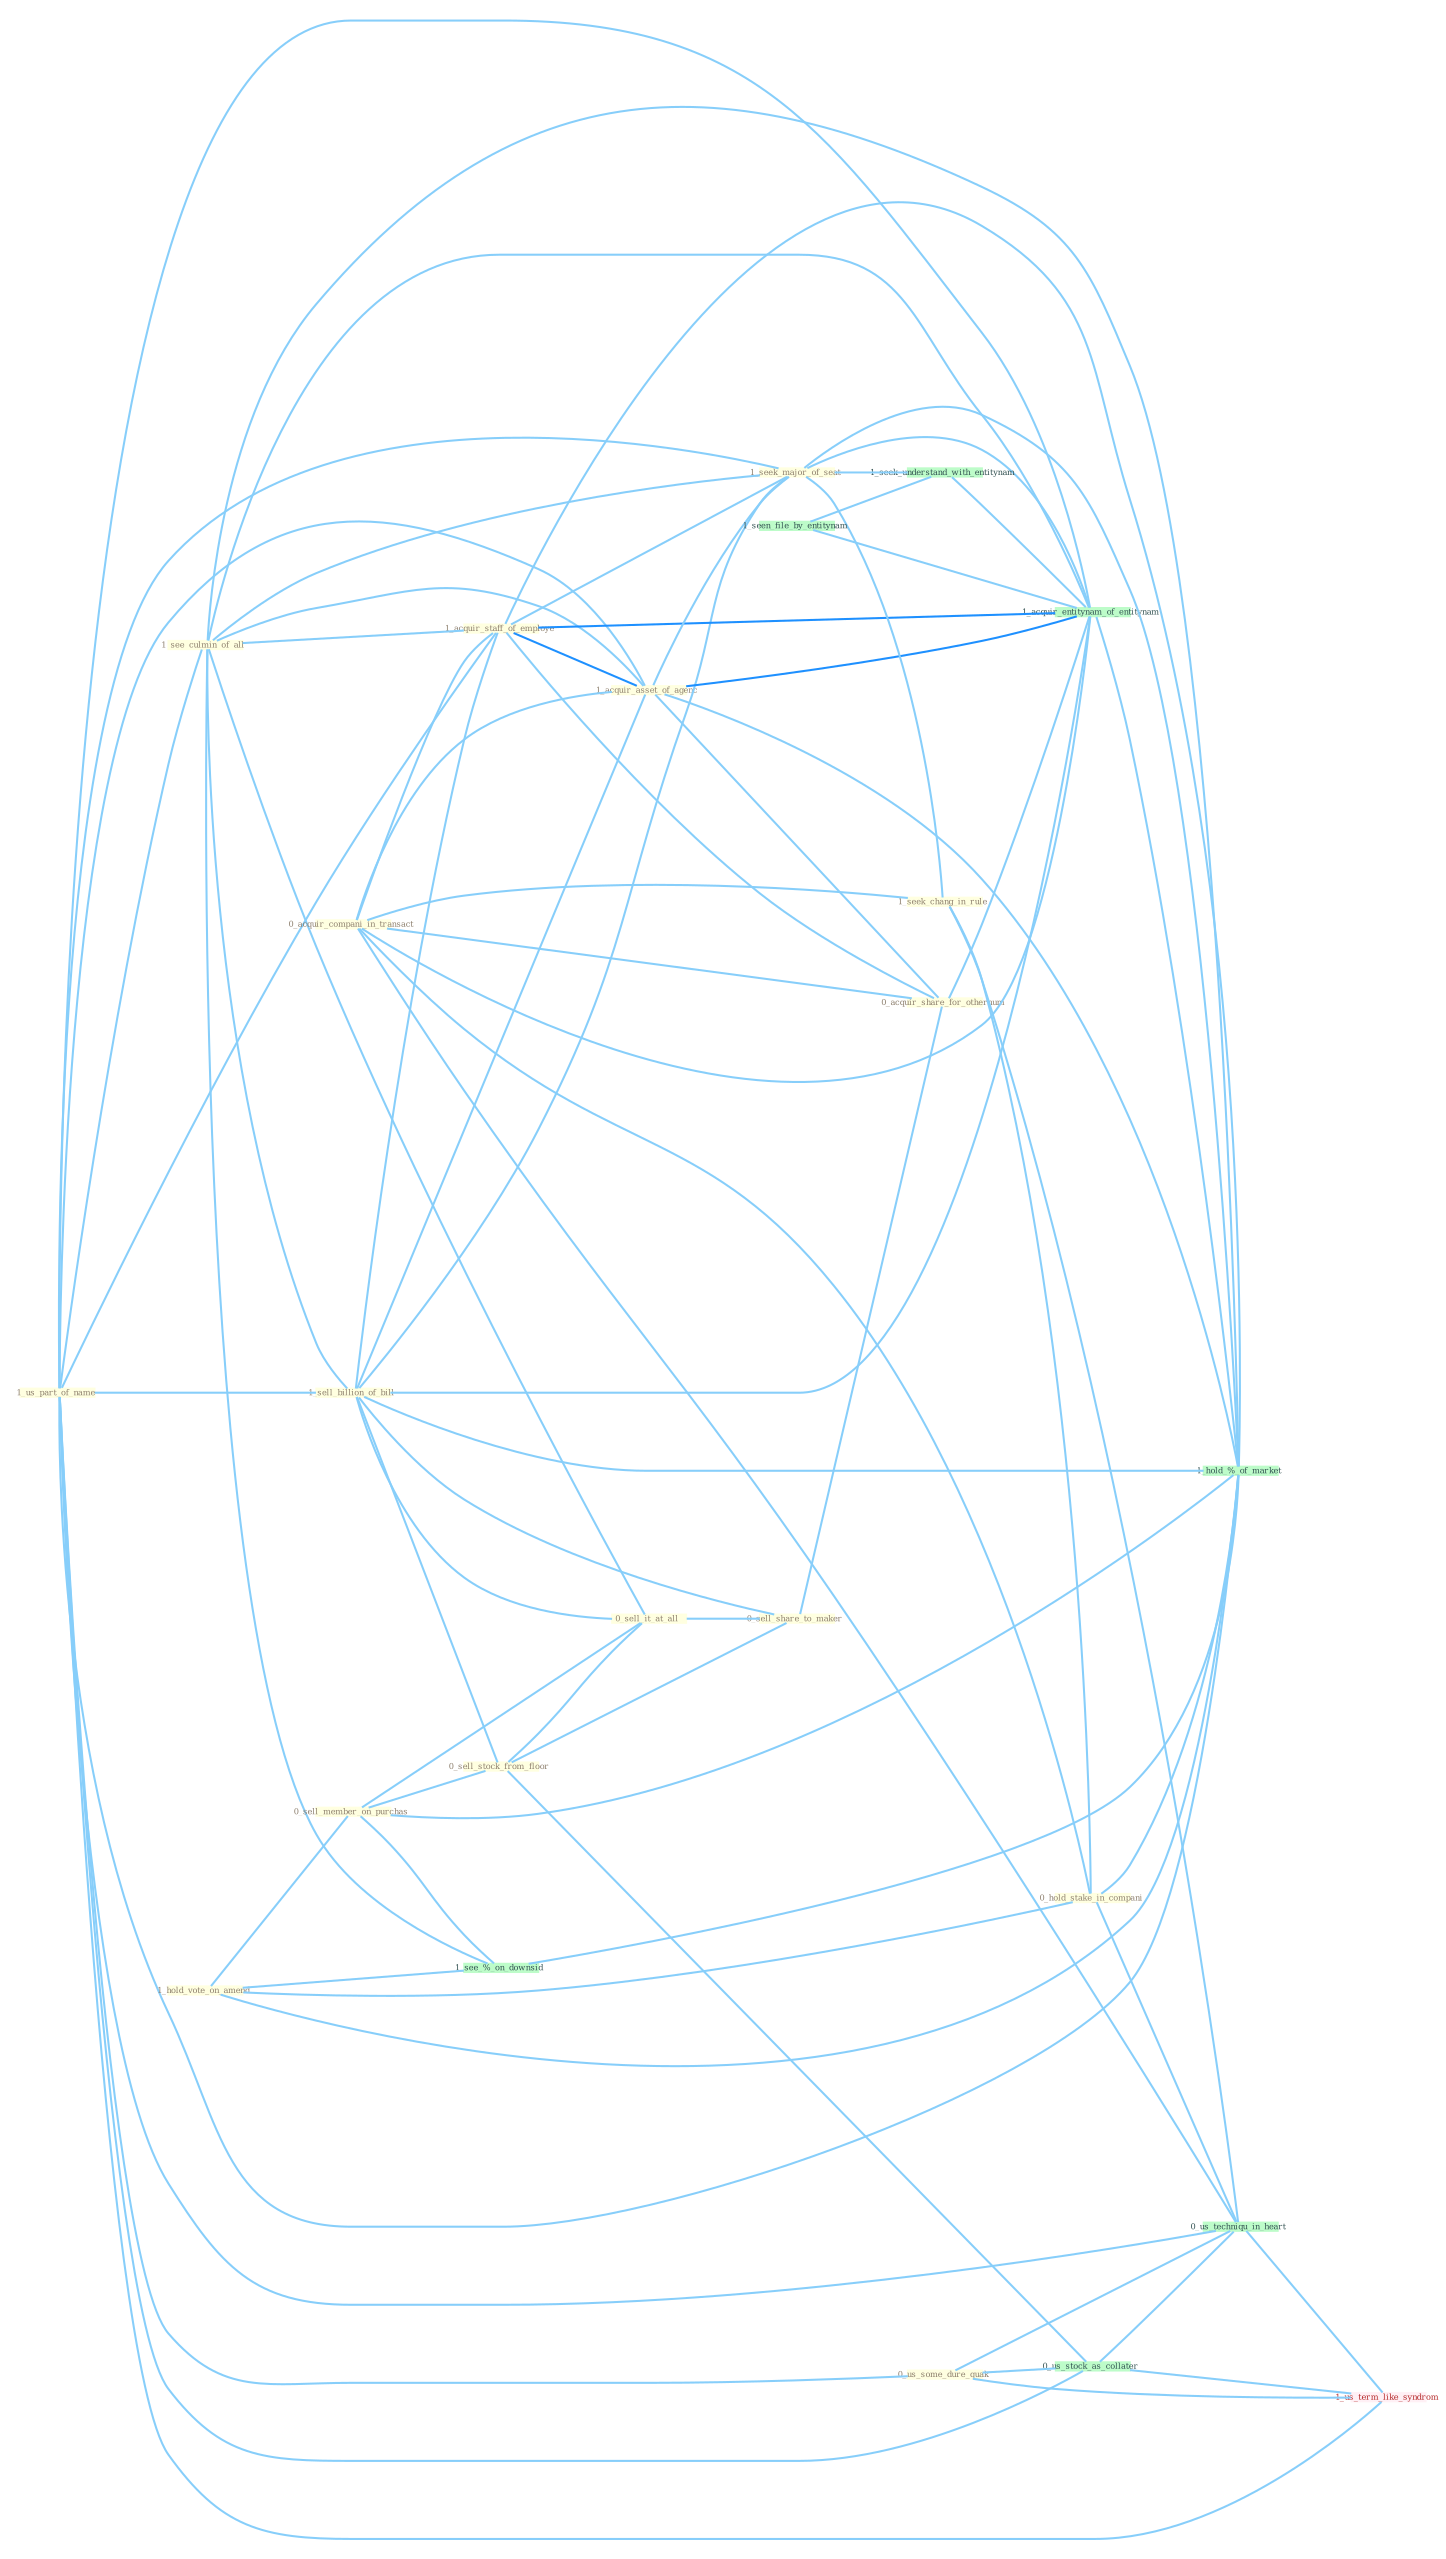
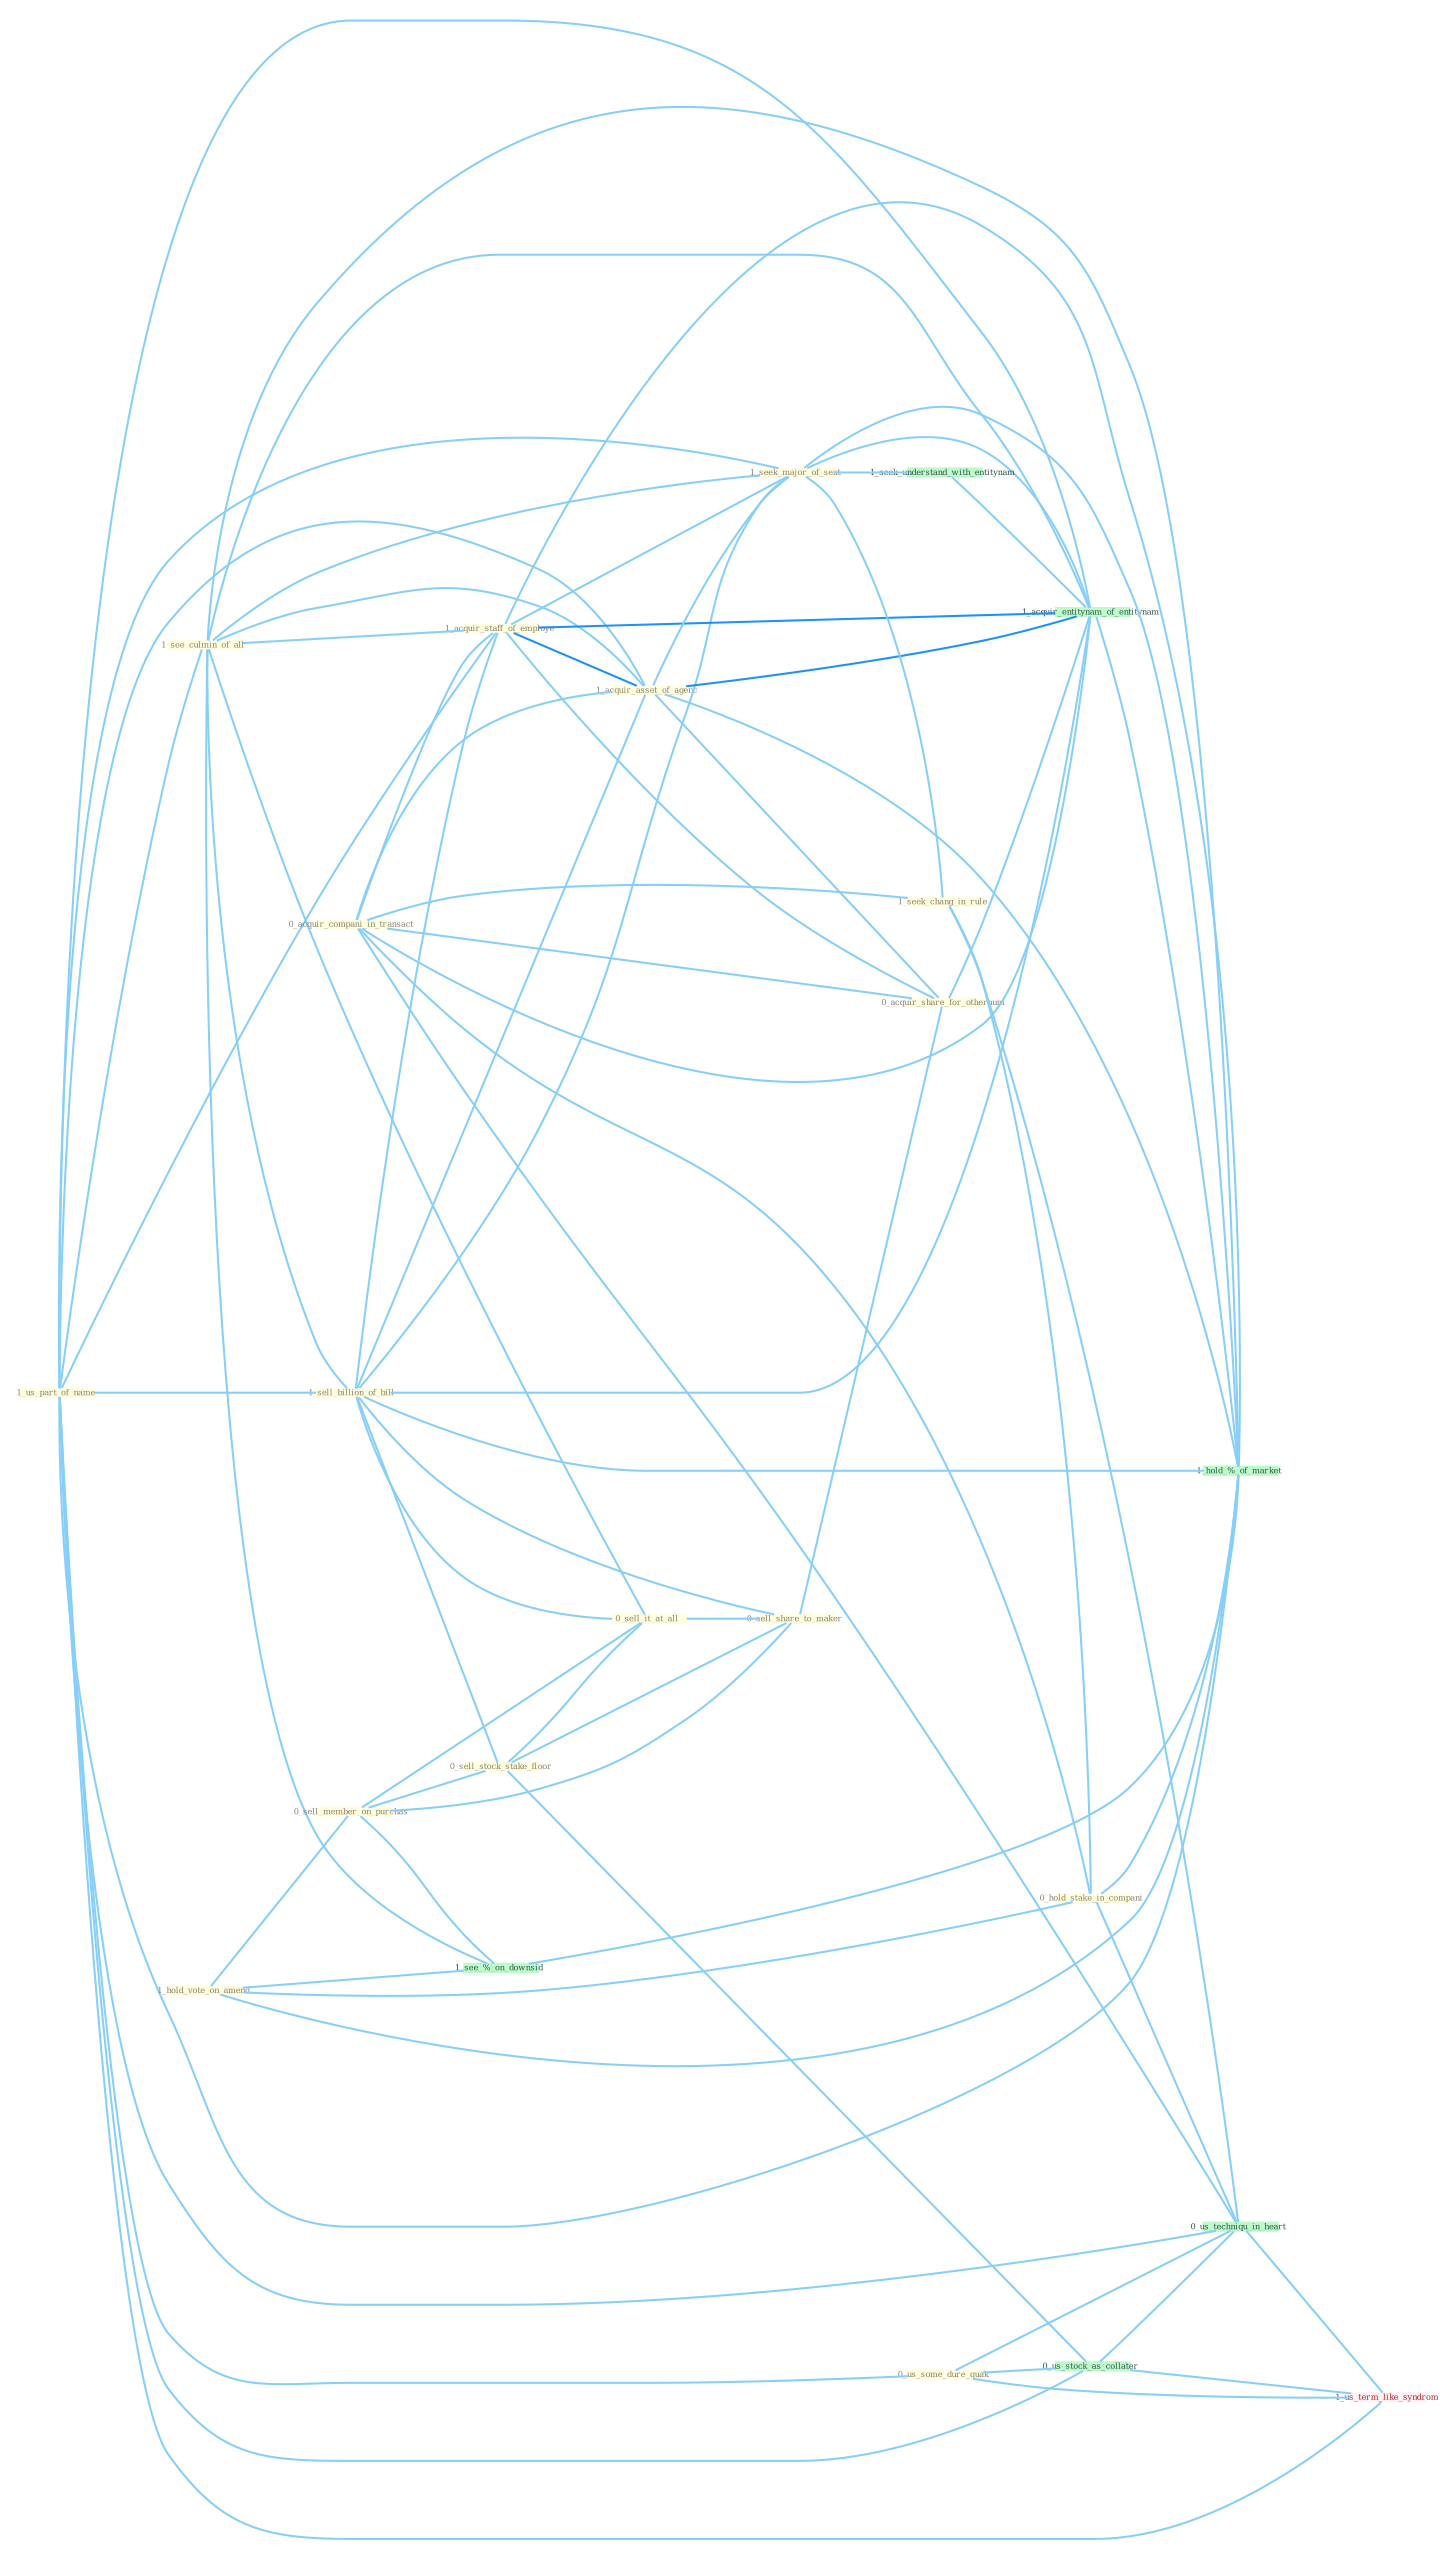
node "1_seen_file_by_entitynam": removed
edge "1_hold_%_of_market" -- "0_sell_member_on_purchas": now "0_sell_share_to_maker" -- "0_sell_member_on_purchas"
node "0_sell_stock_from_floor": label "0_sell_stock_from_floor" -> "0_sell_stock_stake_floor"
